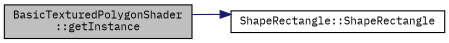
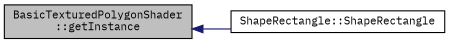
edge "BasicTexturedPolygonShader ::getInstance" -> "ShapeRectangle::ShapeRectangle": reversed
